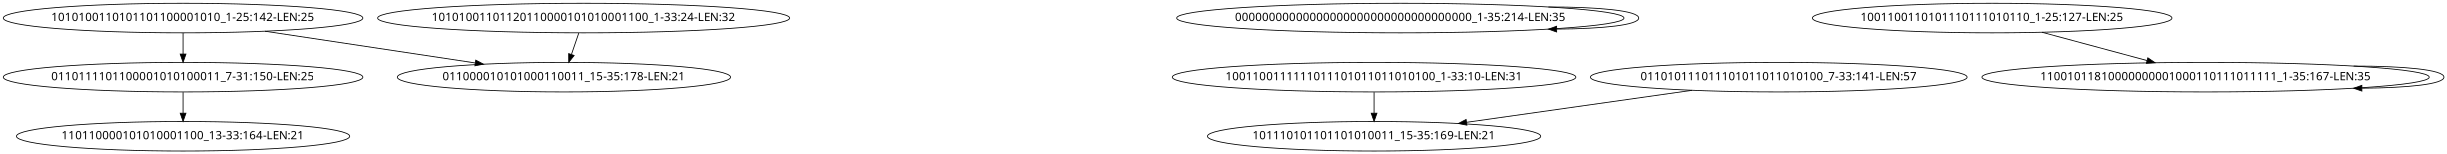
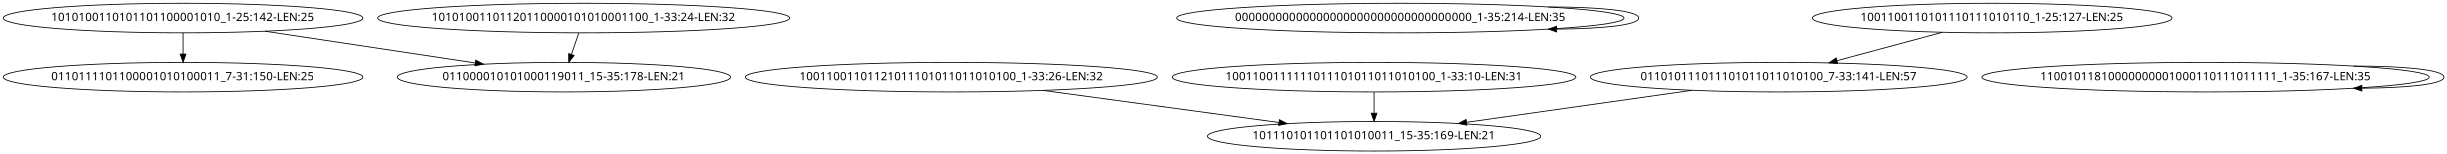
edge "1001100110101110111010110_1-25:127-LEN:25" -> "11001011810000000001000110111011111_1-35:167-LEN:35": now "1001100110101110111010110_1-25:127-LEN:25" -> "011010111011101011011010100_7-33:141-LEN:57"
node "011000010101000110011_15-35:178-LEN:21": label "011000010101000110011_15-35:178-LEN:21" -> "011000010101000119011_15-35:178-LEN:21"
node "10011001101121011101011011010100_1-33:26-LEN:32": added
node "110110000101010001100_13-33:164-LEN:21": removed
